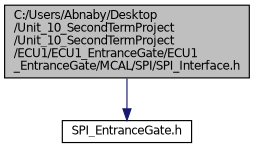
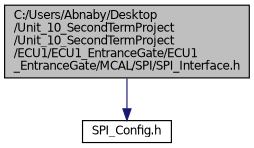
node "SPI_EntranceGate.h": label "SPI_EntranceGate.h" -> "SPI_Config.h"
